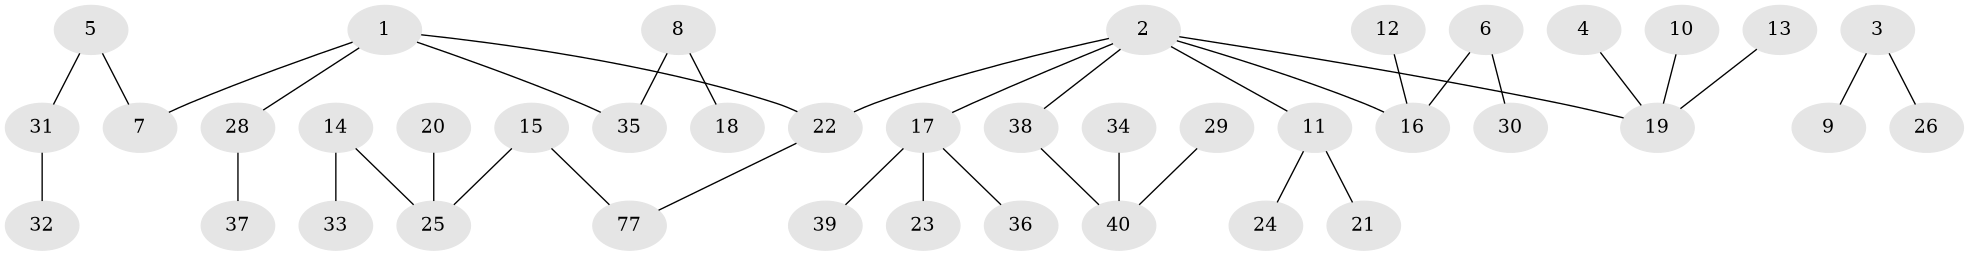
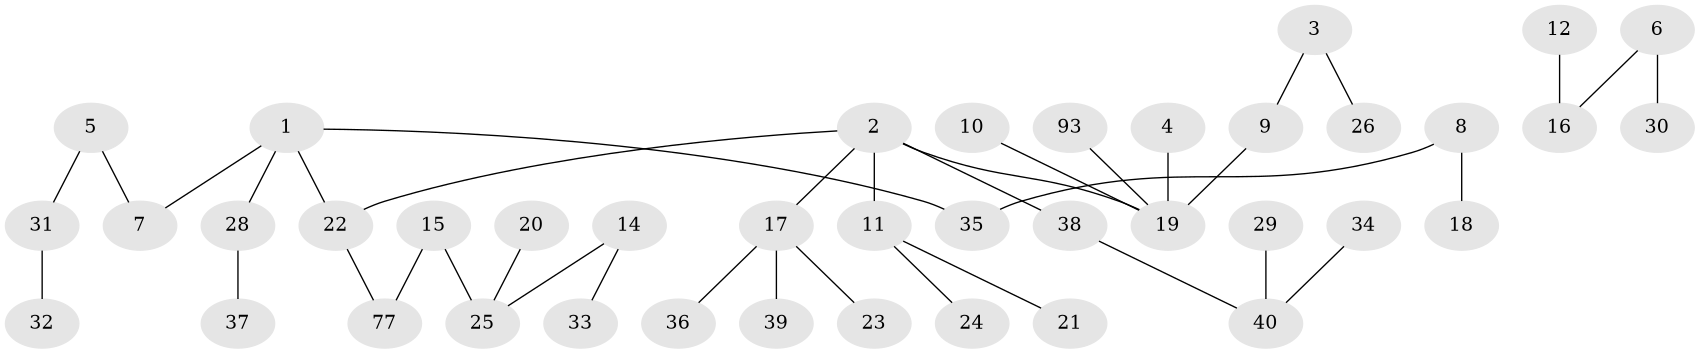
node "13": label "13" -> "93"
edge "2" -- "16": removed
edge "9" -- "19": added
